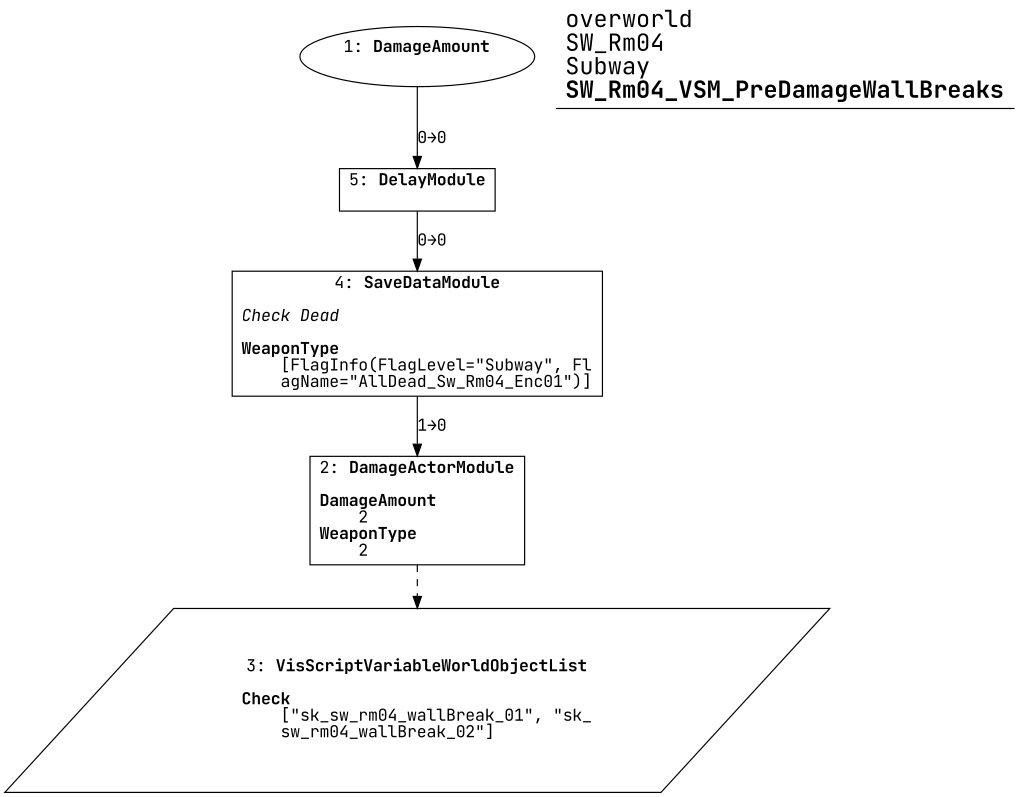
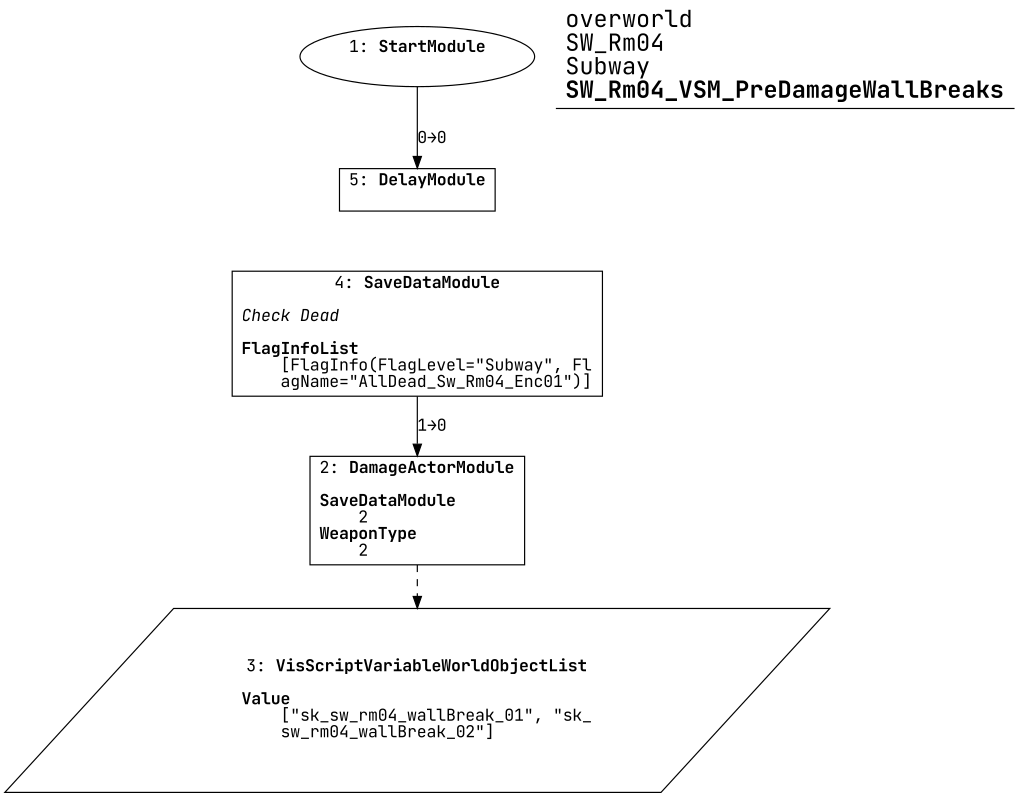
node "1:": text "DamageAmount" -> "StartModule"
edge "5:" -> "4:": removed, label "0→0"
node "4:": text "WeaponType" -> "FlagInfoList"
node "2:": text "DamageAmount" -> "SaveDataModule"
node "3:": text "Check" -> "Value"
